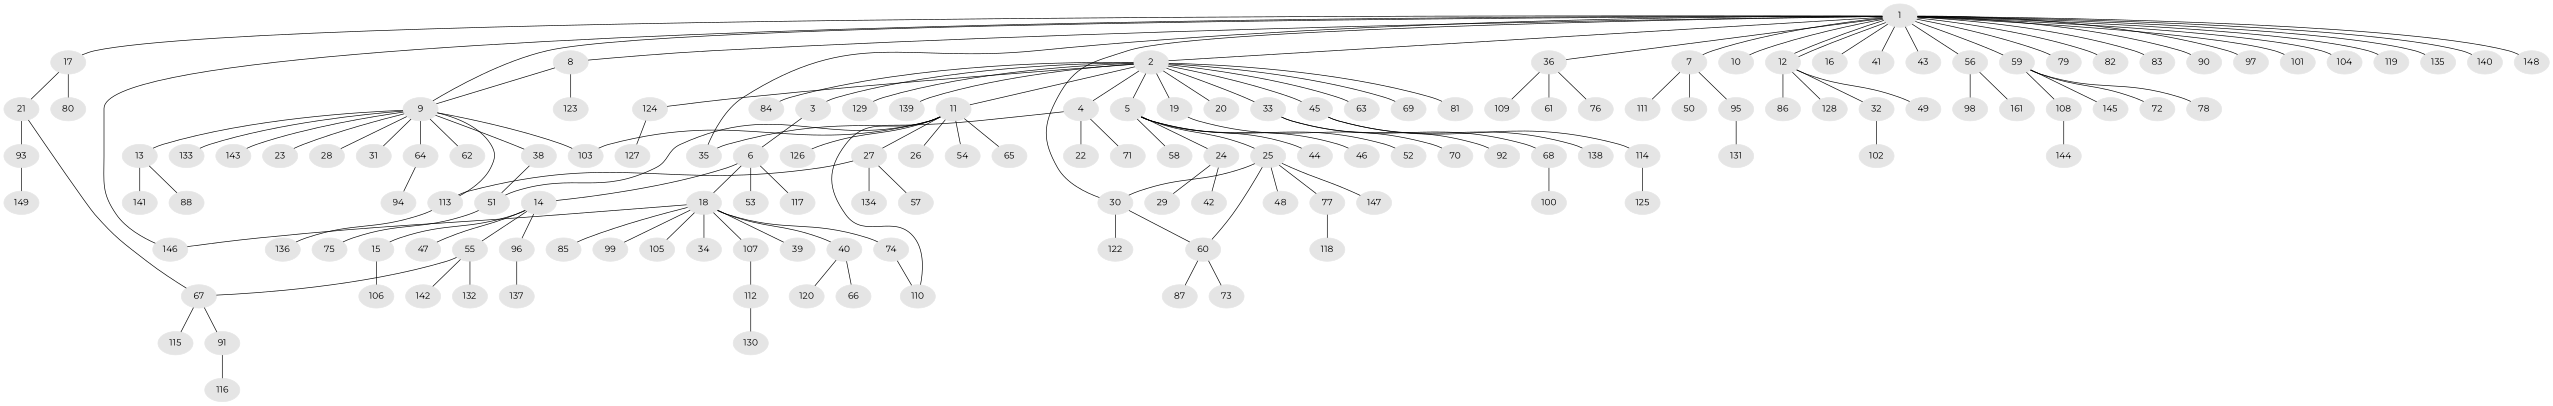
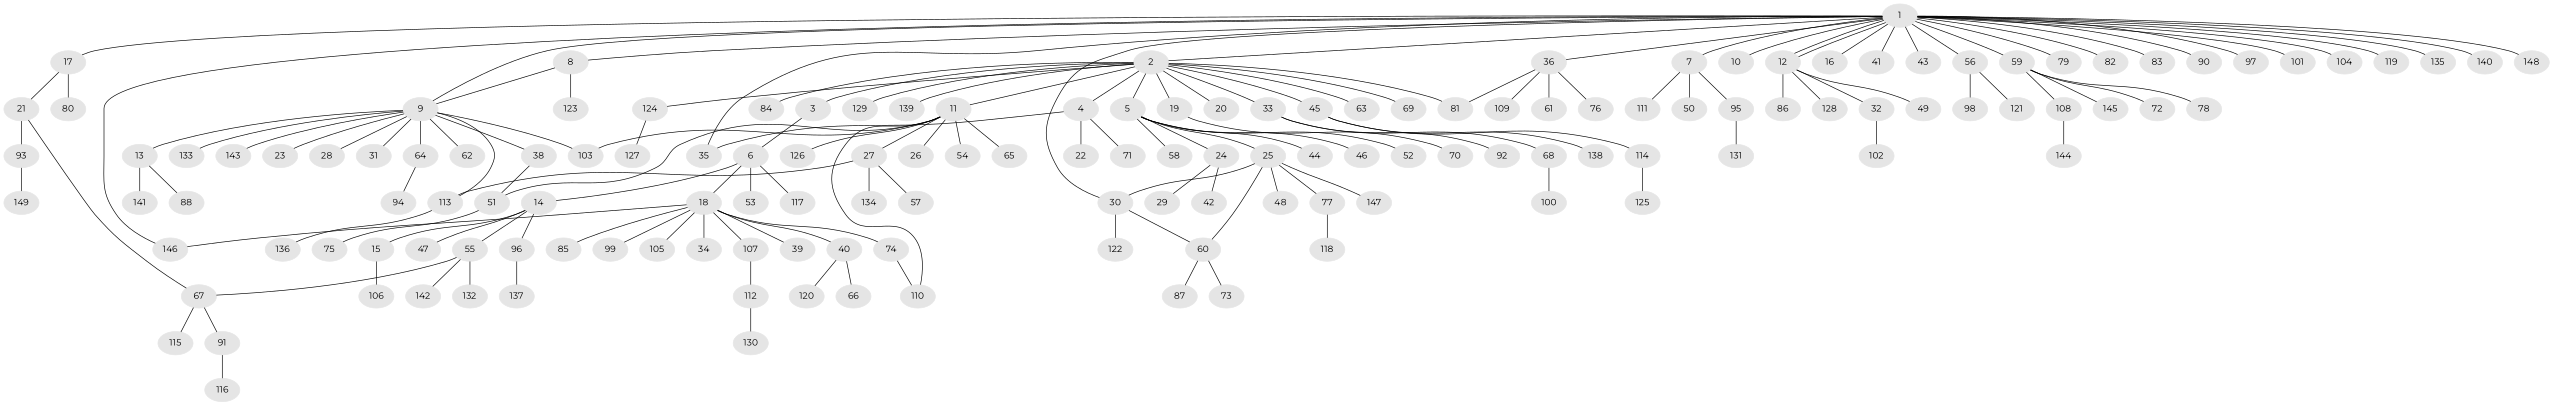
edge "36" -- "81": added
node "161": label "161" -> "121"
